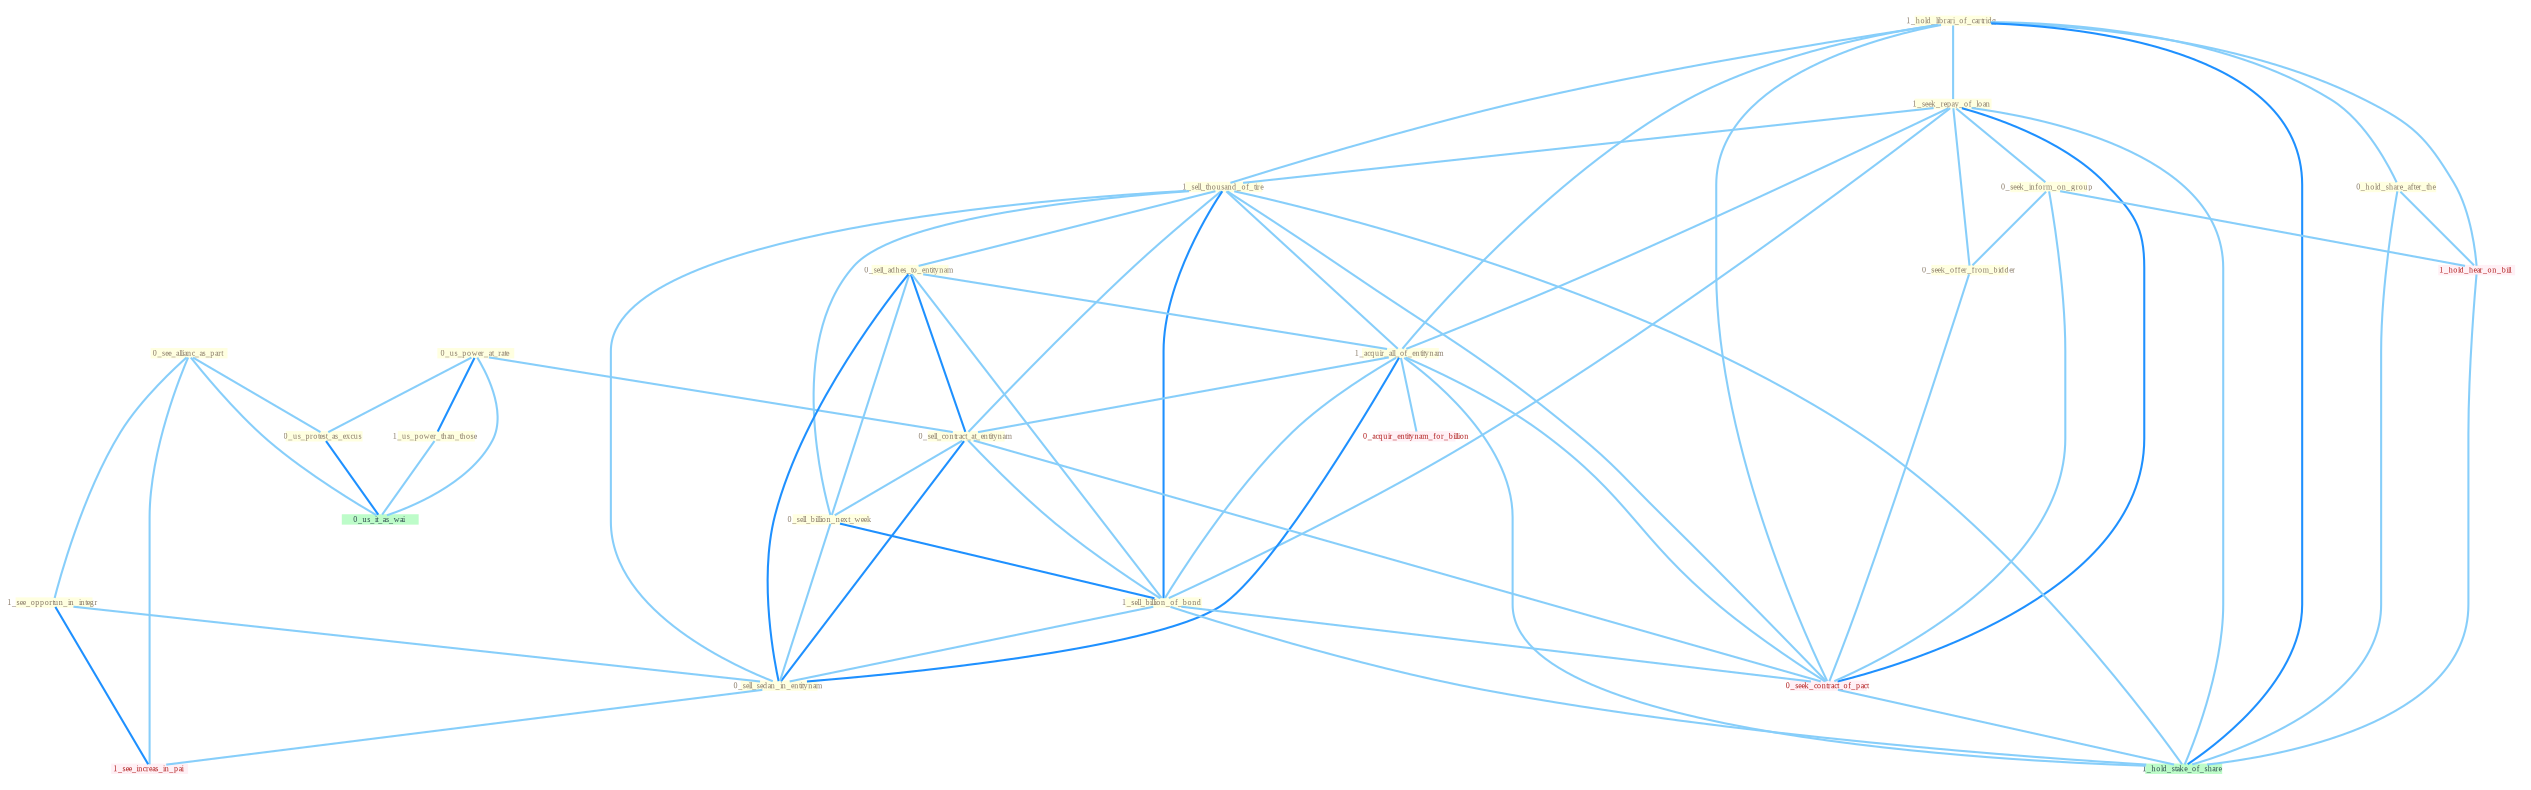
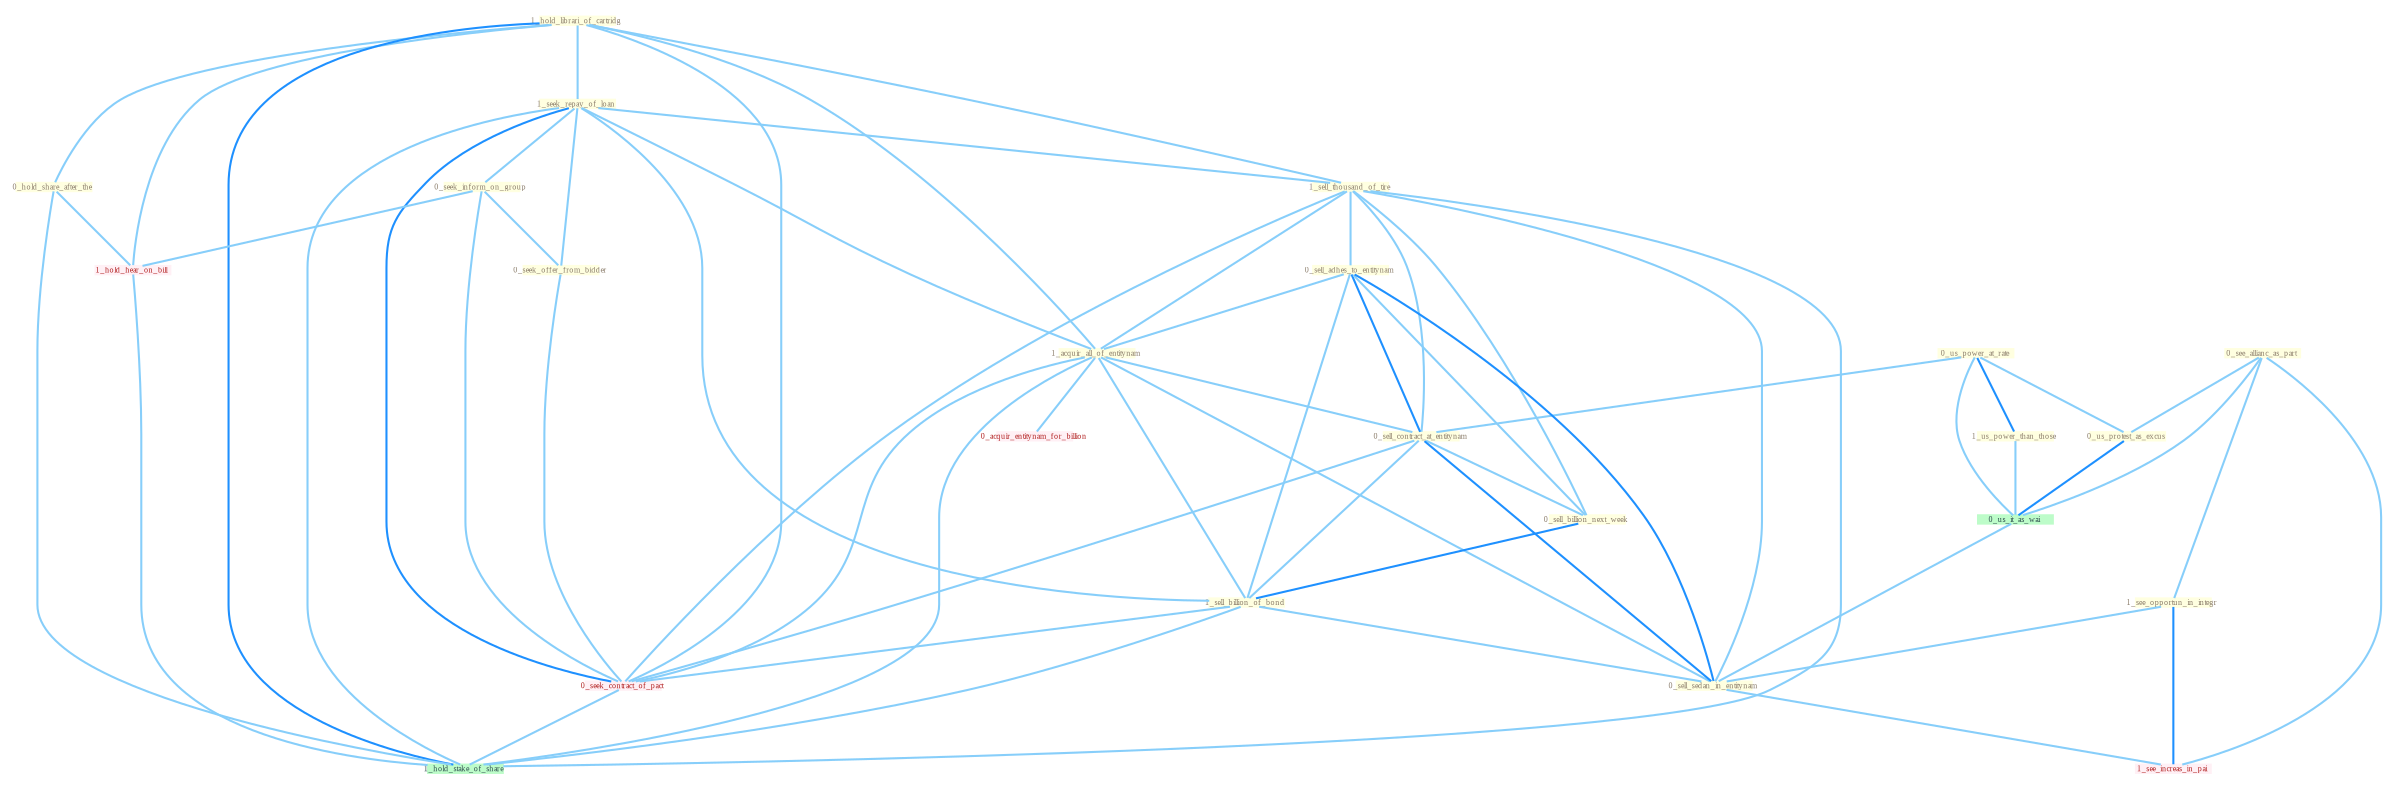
edge "1_sell_thousand_of_tire" -- "1_sell_billion_of_bond": removed
edge "0_sell_billion_next_week" -- "0_sell_sedan_in_entitynam": now "0_us_it_as_wai" -- "0_sell_sedan_in_entitynam"
edge "1_acquir_all_of_entitynam" -- "0_sell_sedan_in_entitynam": color #1e90ff -> #87cefa
